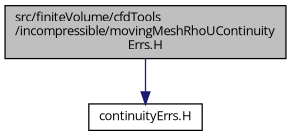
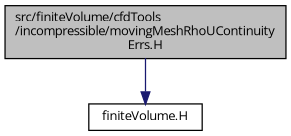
node "continuityErrs.H": label "continuityErrs.H" -> "finiteVolume.H"
